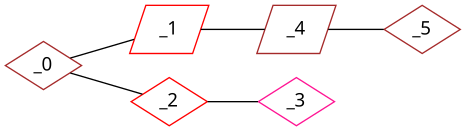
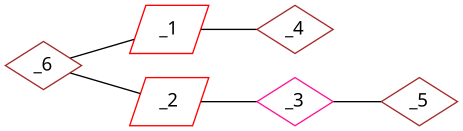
node "_4": shape parallelogram -> diamond
edge "_4" -- "_5": now "_3" -- "_5"
node "_0": label "_0" -> "_6"
node "_2": shape diamond -> parallelogram
